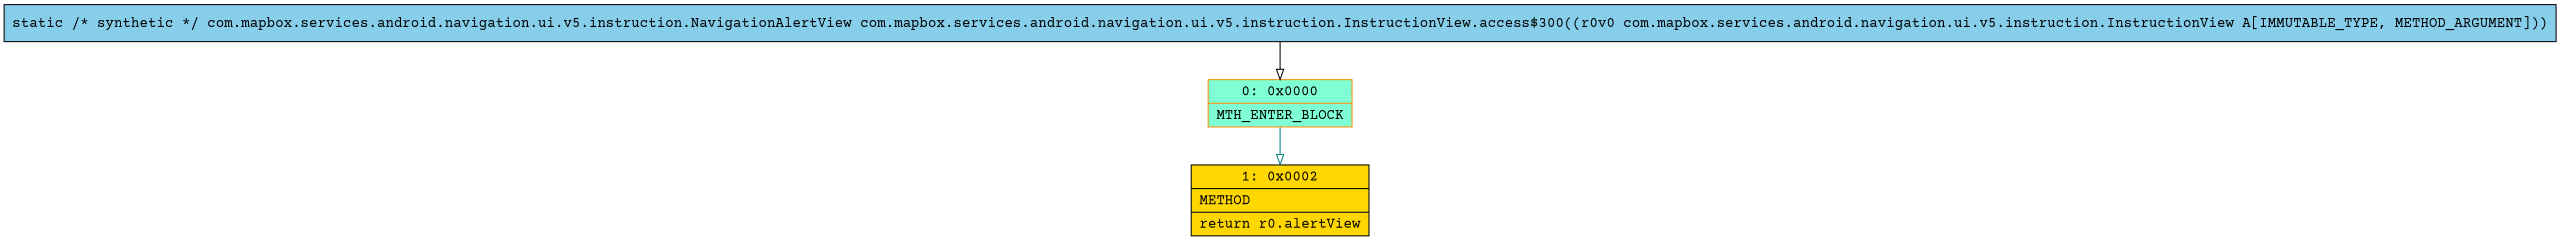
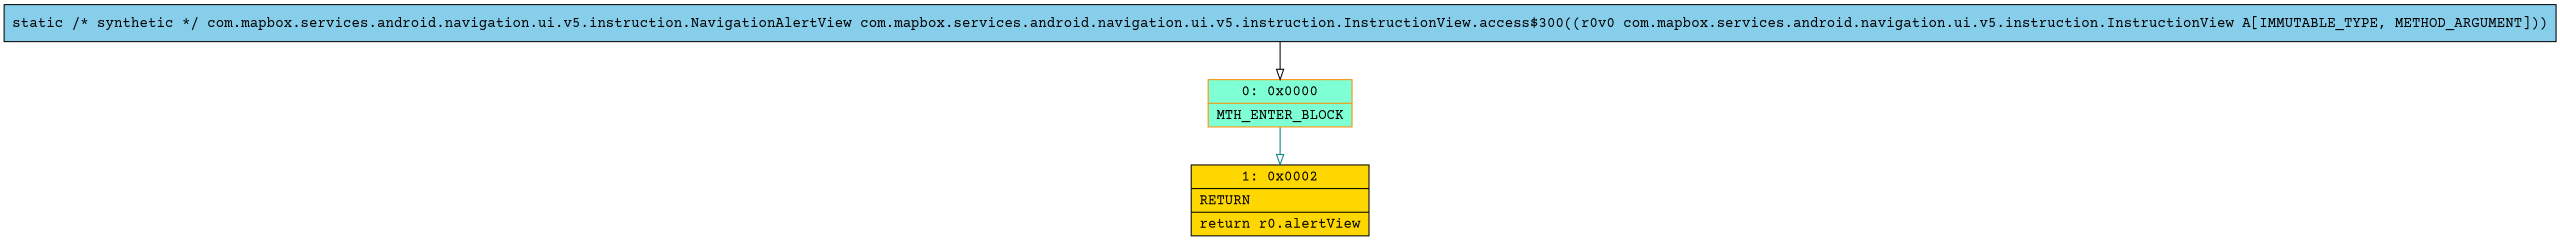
node "1: 0x0002": text "METHOD" -> "RETURN"
